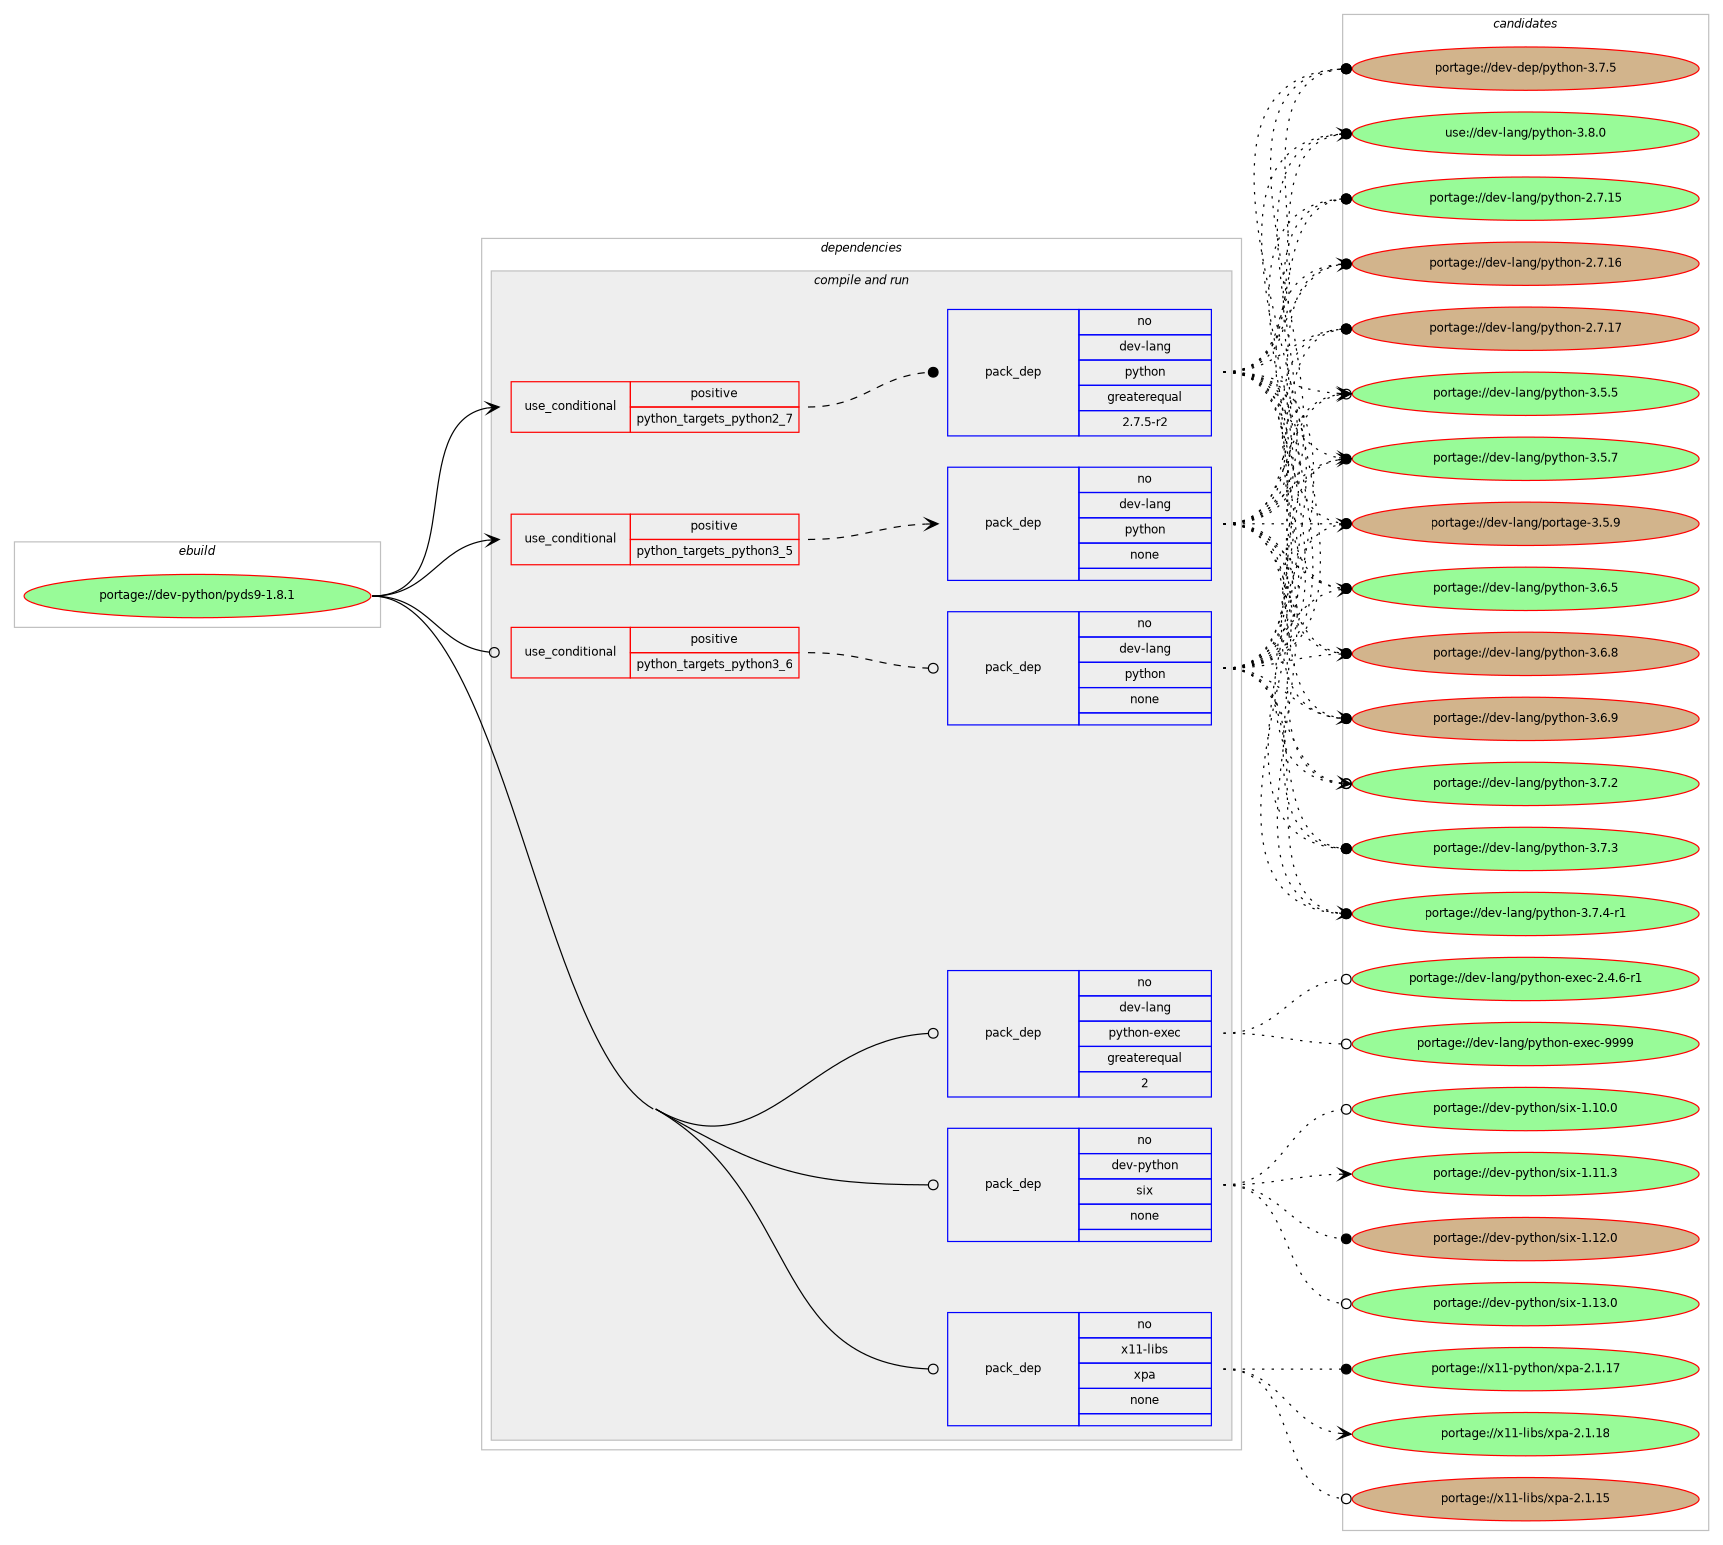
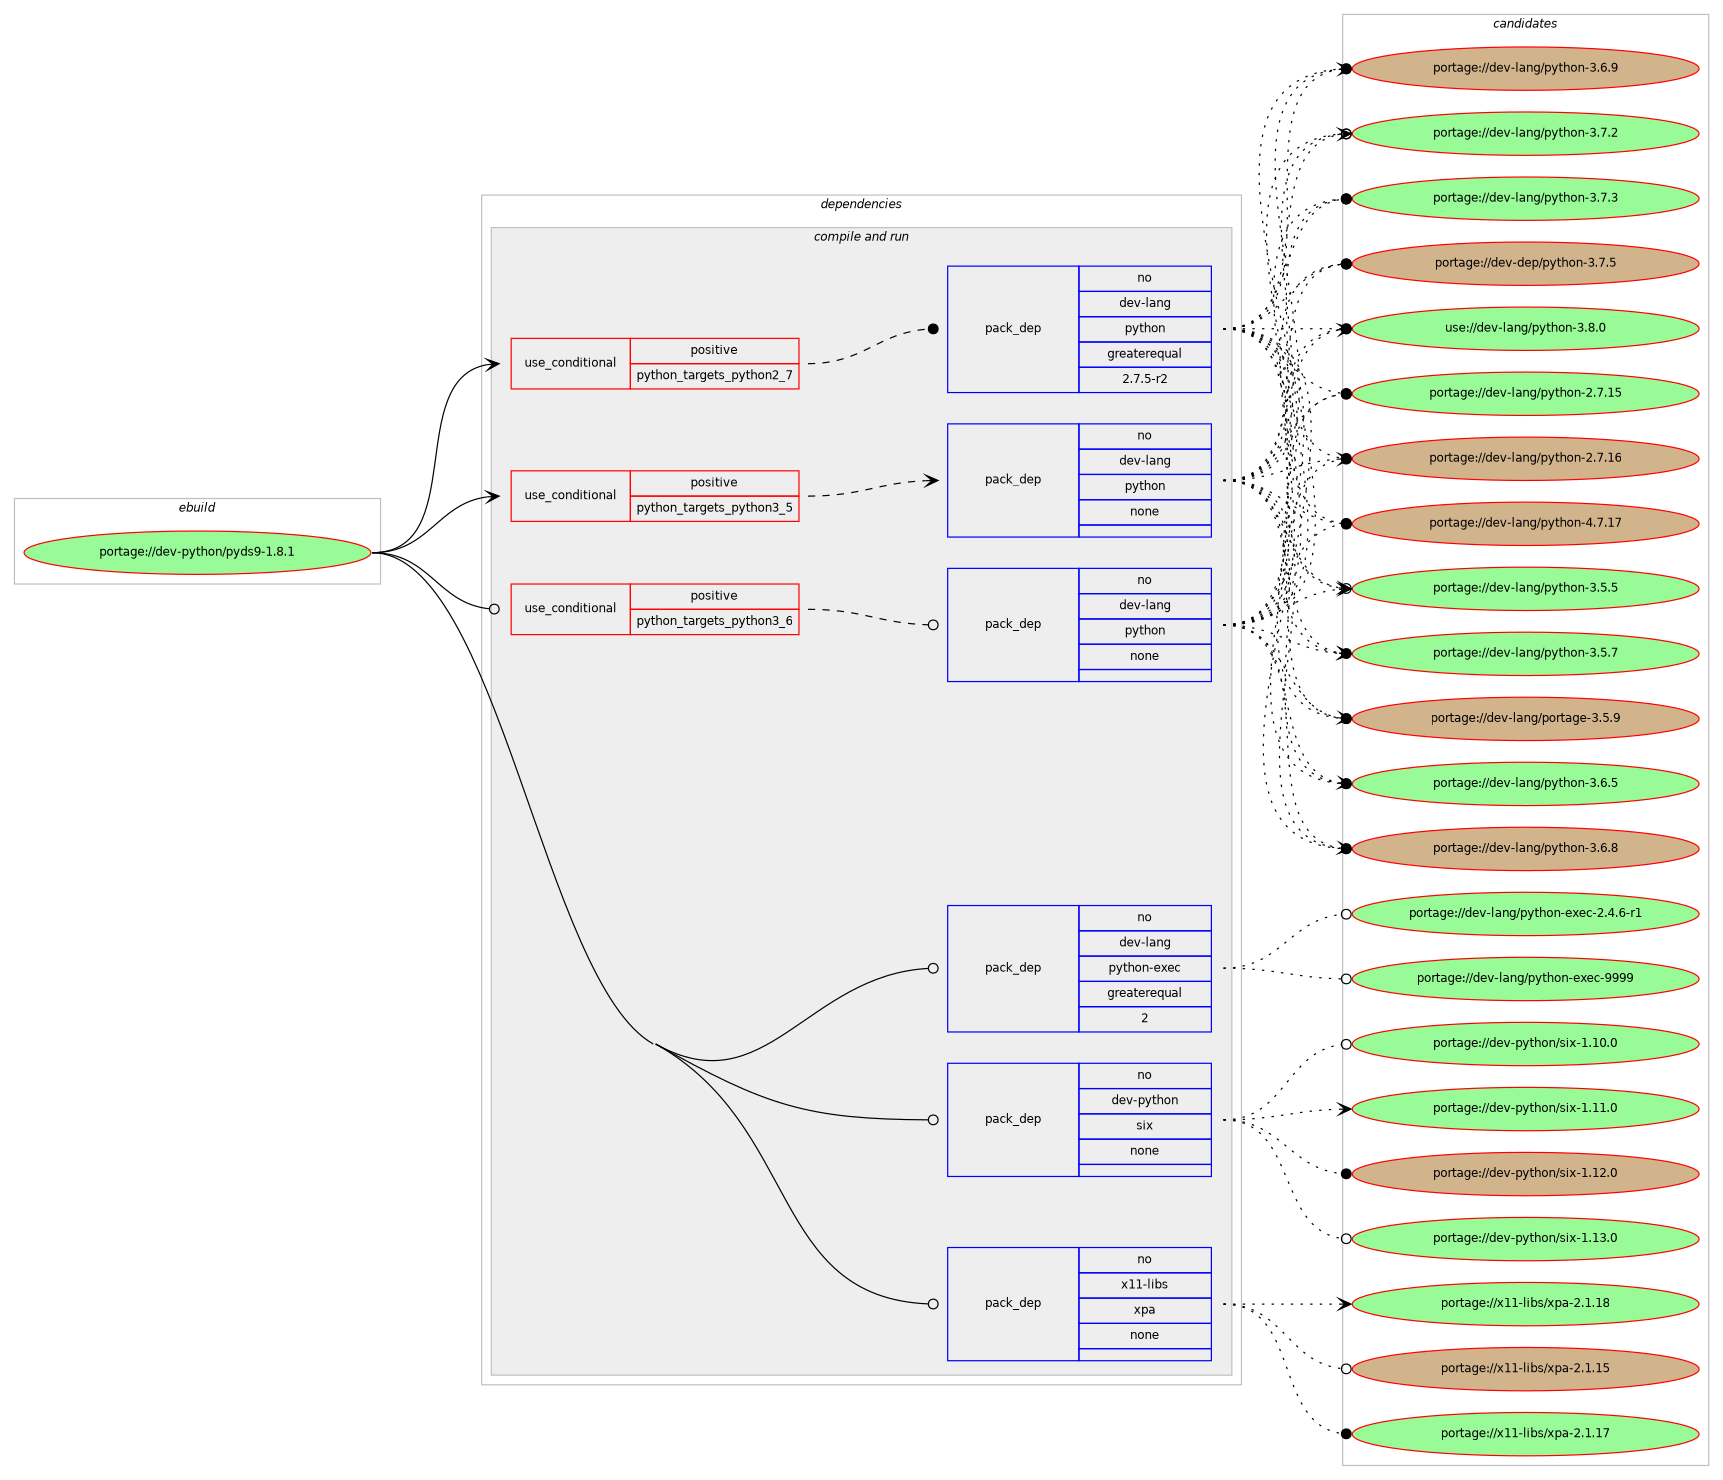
node "portage://dev-lang/python-2.7.17": label "portage://dev-lang/python-2.7.17" -> "portage://dev-lang/python-4.7.17"
node "portage://dev-lang/python-3.7.4-r1": removed
node "portage://dev-python/six-1.11.3": label "portage://dev-python/six-1.11.3" -> "portage://dev-python/six-1.11.0"
node "portage://x11-python/xpa-2.1.17": label "portage://x11-python/xpa-2.1.17" -> "portage://x11-libs/xpa-2.1.17"
